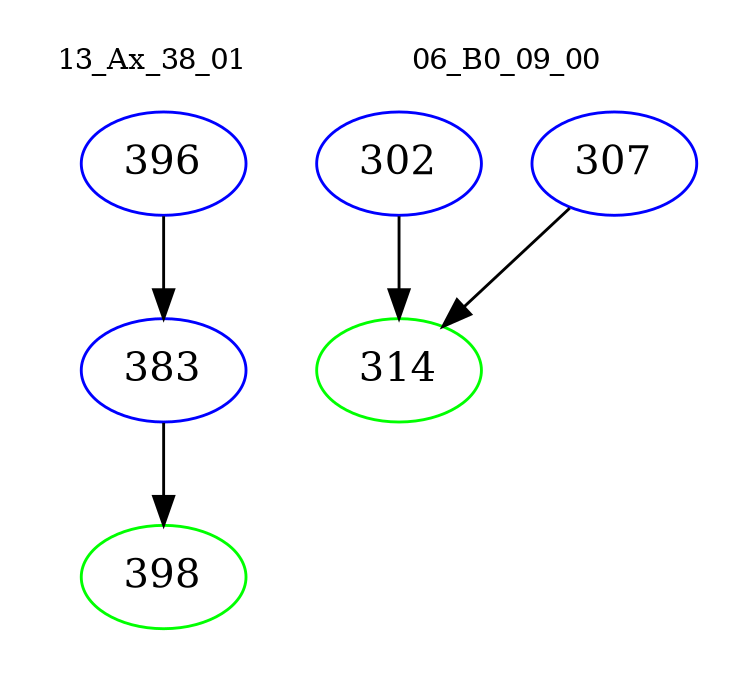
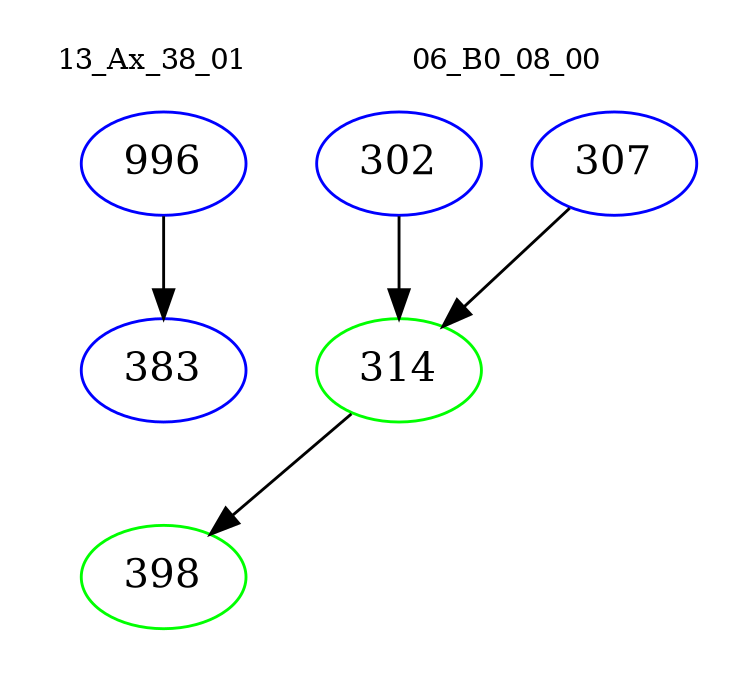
cluster "06_B0_09_00": label "06_B0_09_00" -> "06_B0_08_00"
node "396": label "396" -> "996"
edge "383" -> "398": now "314" -> "398"
